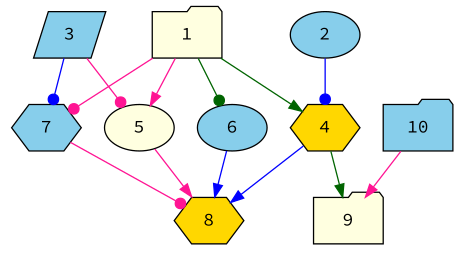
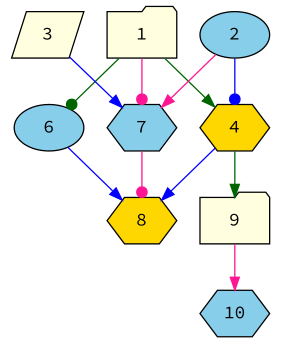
node "3": fillcolor skyblue -> lightyellow
edge "2" -> "7": added
edge "3" -> "7": arrowhead dot -> normal
node "5": removed
node "10": shape folder -> hexagon
edge "10" -> "9": reversed
